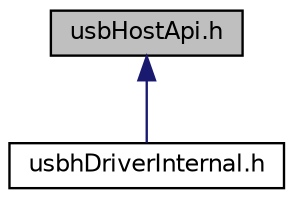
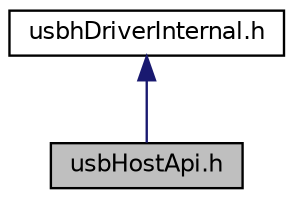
edge "usbhDriverInternal.h" -> "usbHostApi.h": reversed
